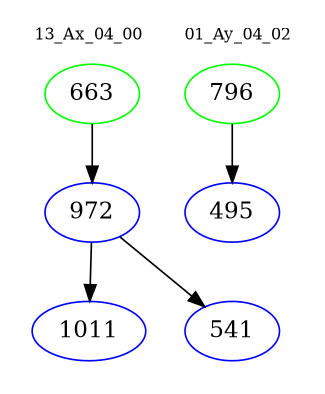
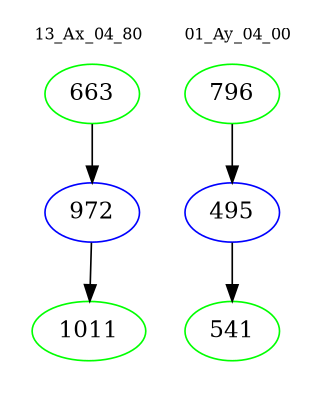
cluster "13_Ax_04_00": label "13_Ax_04_00" -> "13_Ax_04_80"
cluster "01_Ay_04_02": label "01_Ay_04_02" -> "01_Ay_04_00"
edge "972" -> "541": now "495" -> "541"
node "1011": color blue -> green
node "541": color blue -> green
